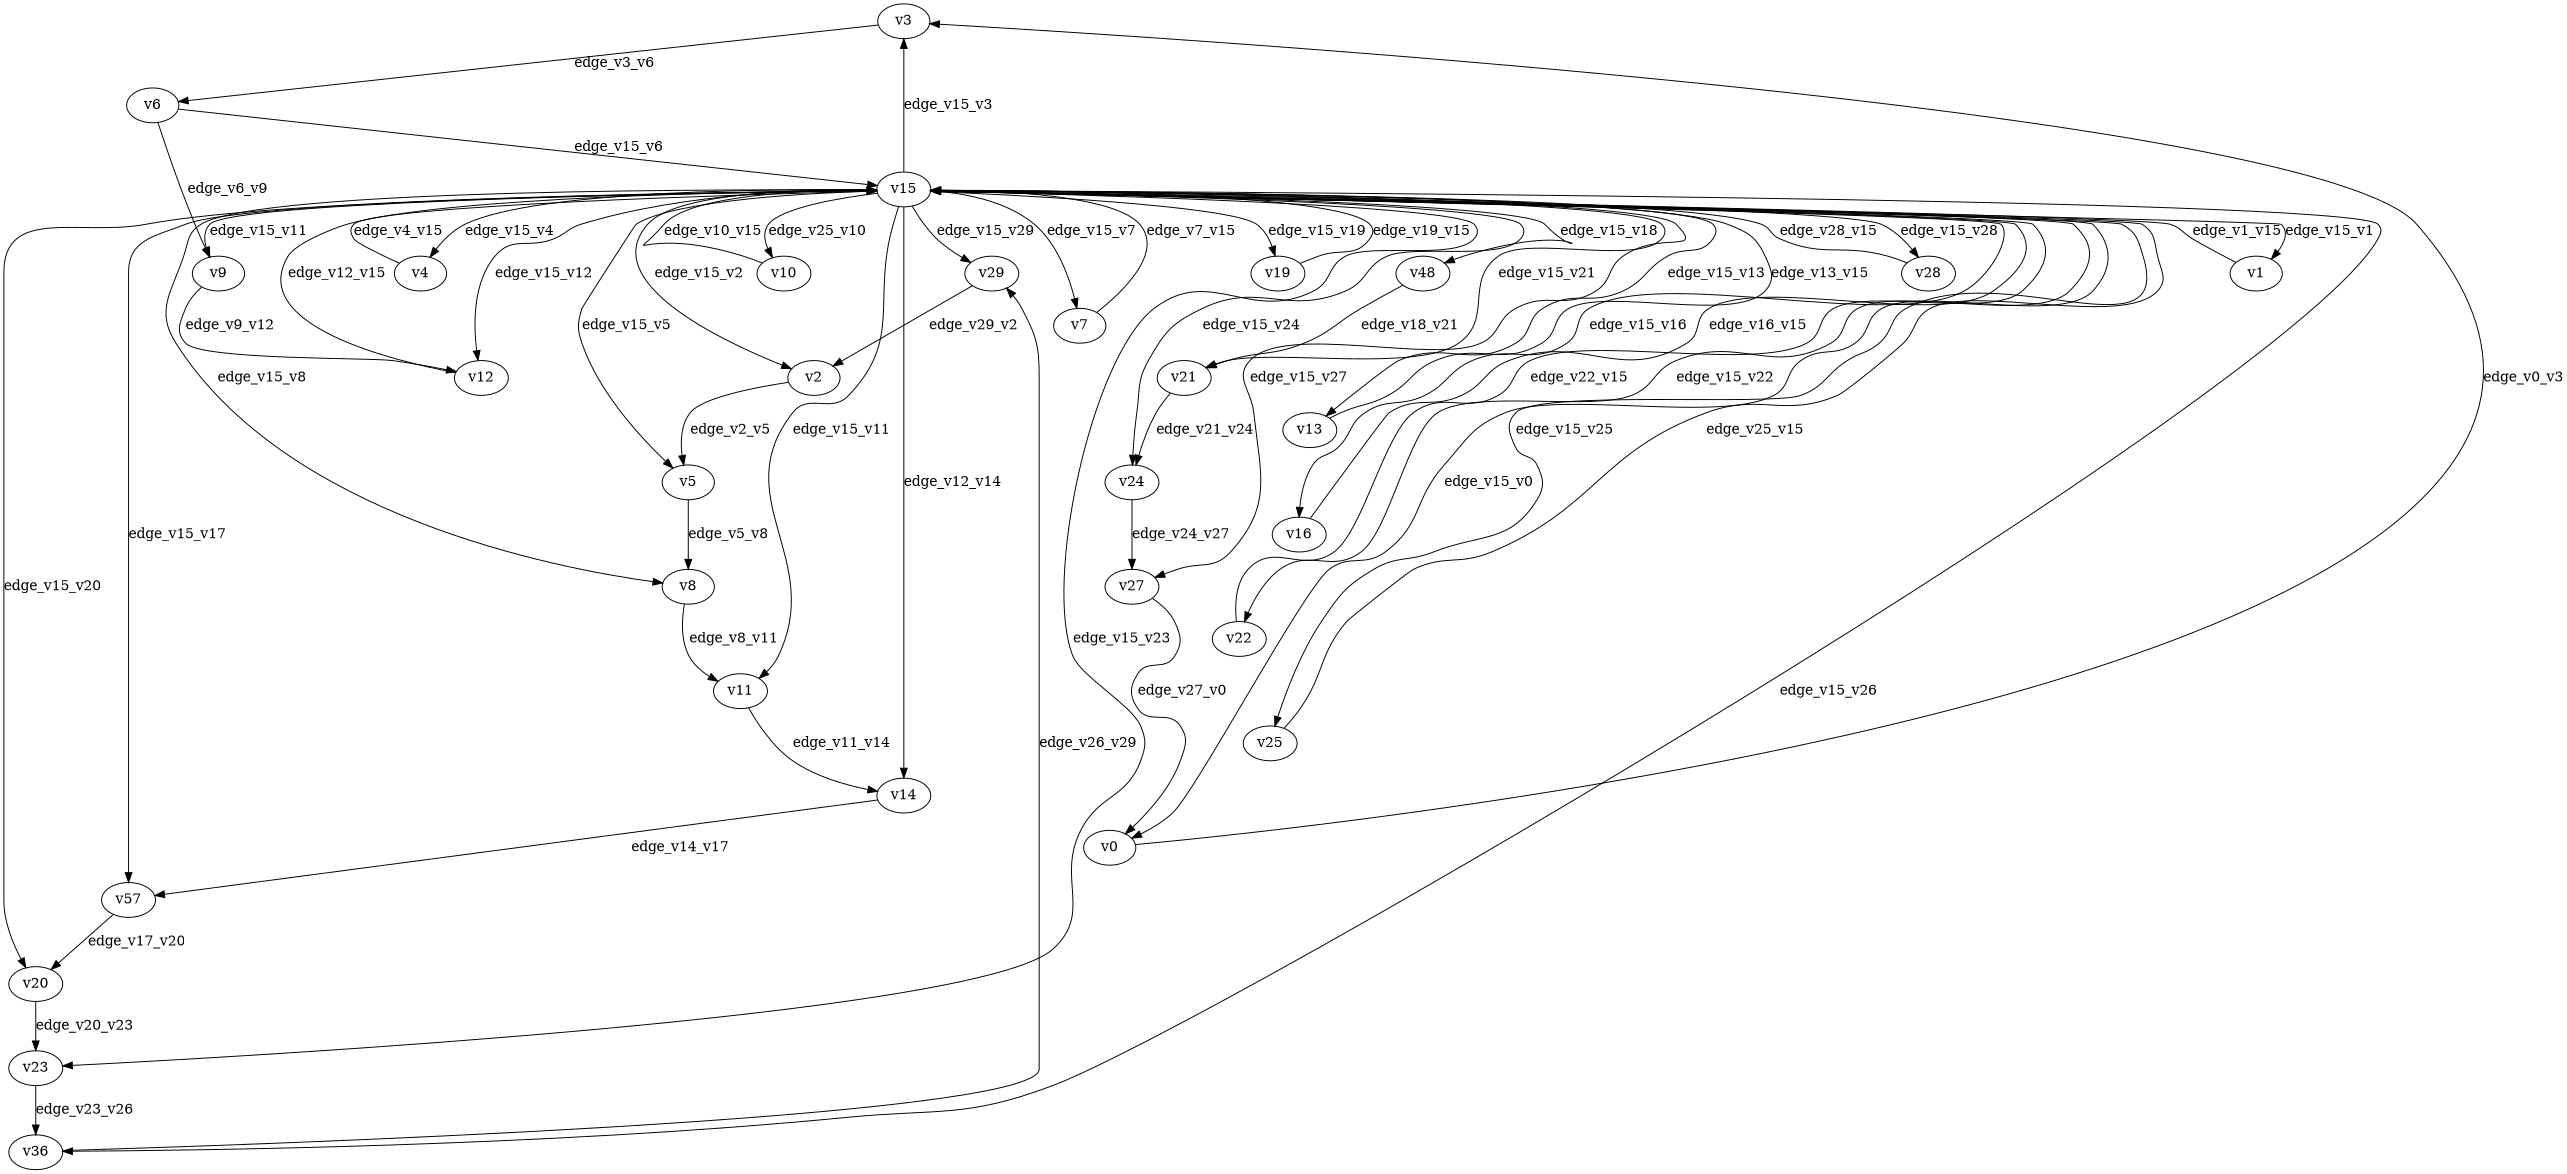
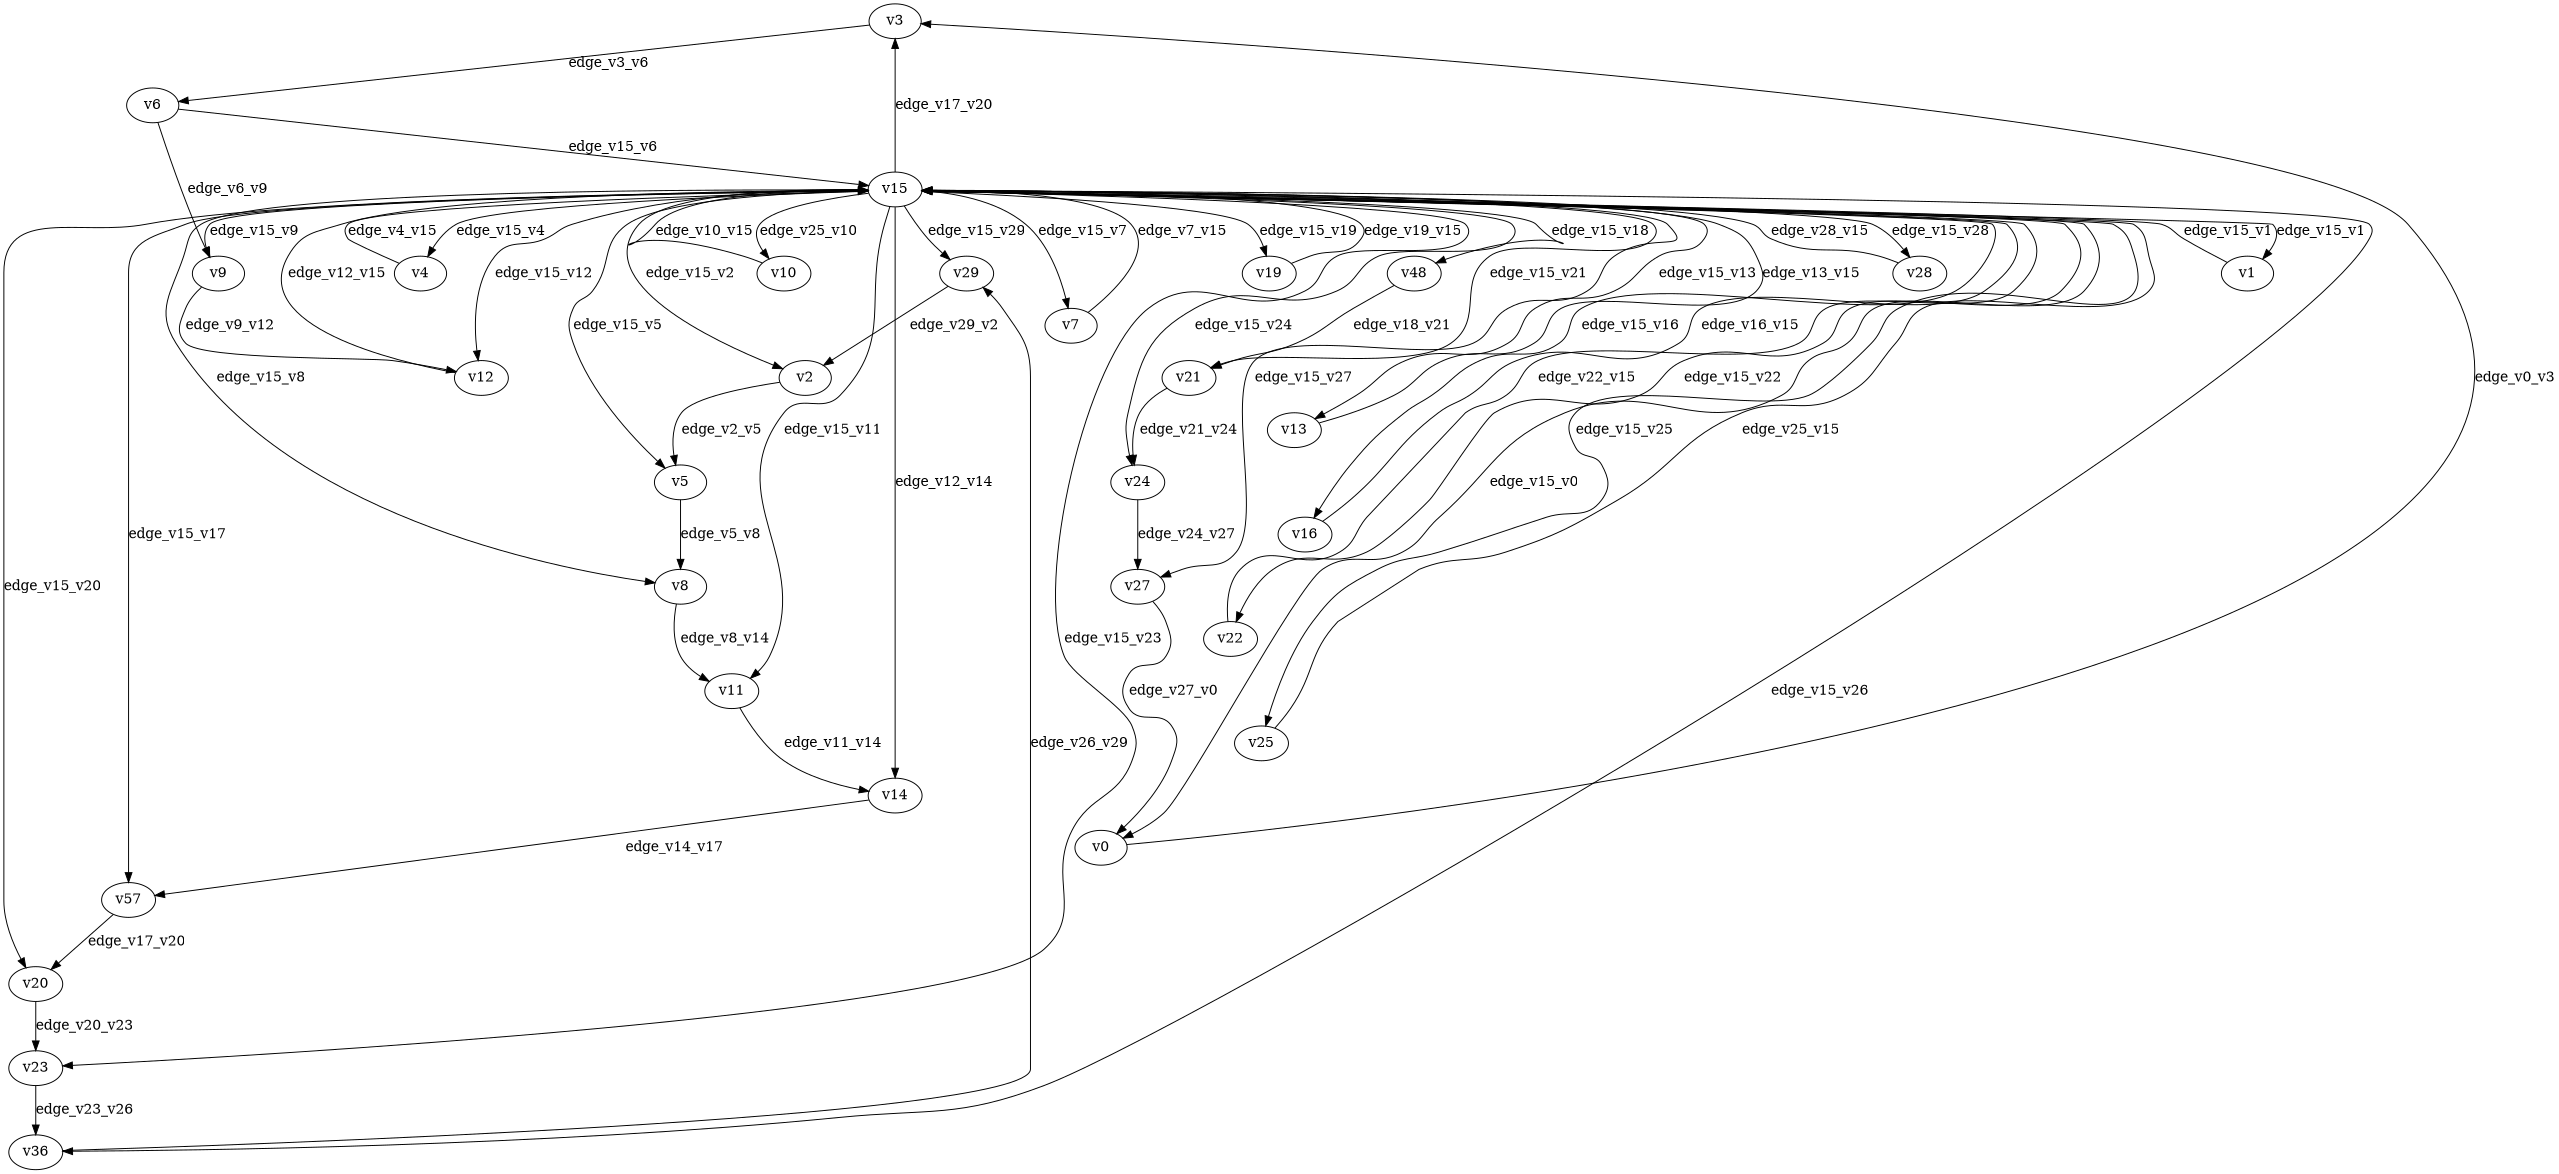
edge "v15" -> "v3": label "edge_v15_v3" -> "edge_v17_v20"
edge "v15" -> "v9": label "edge_v15_v11" -> "edge_v15_v9"
edge "v1" -> "v15": label "edge_v1_v15" -> "edge_v15_v1"
edge "v8" -> "v11": label "edge_v8_v11" -> "edge_v8_v14"
